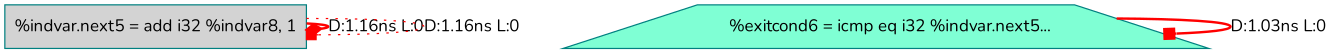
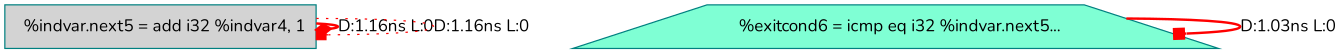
node "%indvar.next5 = add i32 %indvar8, 1": label "%indvar.next5 = add i32 %indvar8, 1" -> "%indvar.next5 = add i32 %indvar4, 1"
